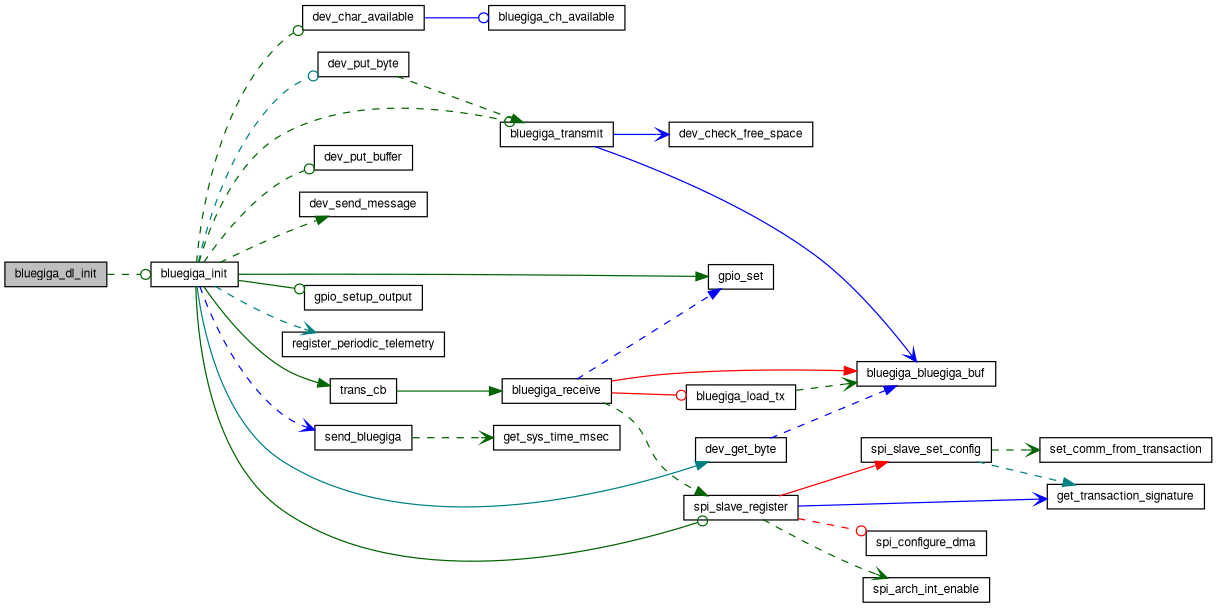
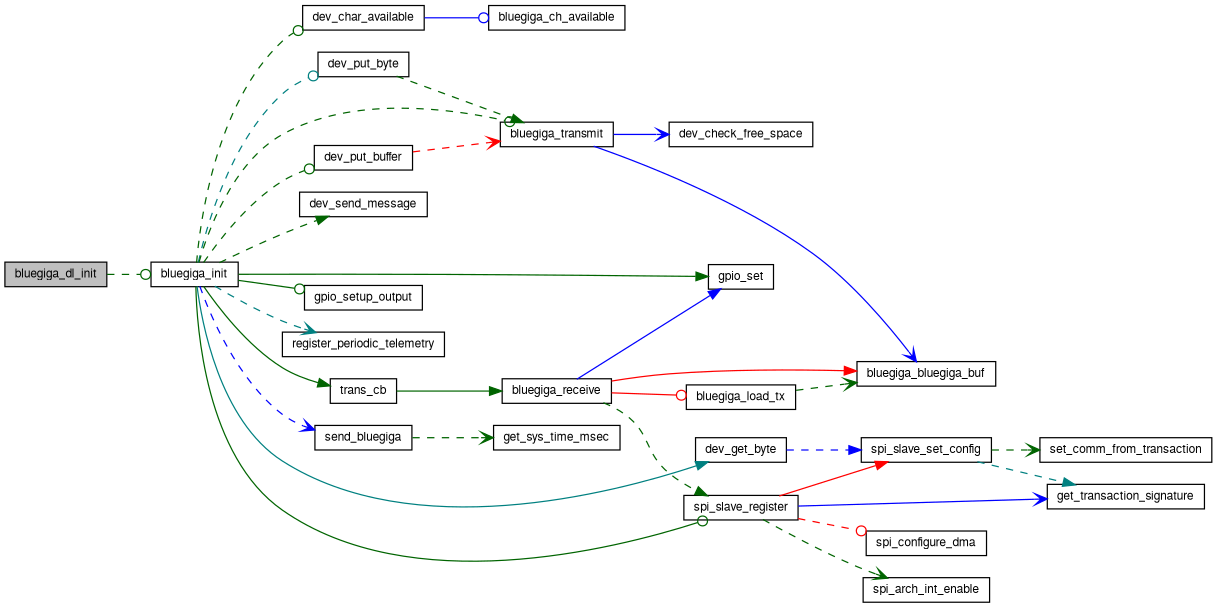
edge "dev_put_buffer" -> "bluegiga_transmit": added
edge "bluegiga_receive" -> "gpio_set": style dashed -> solid
edge "dev_get_byte" -> "bluegiga_bluegiga_buf": now "dev_get_byte" -> "spi_slave_set_config"
